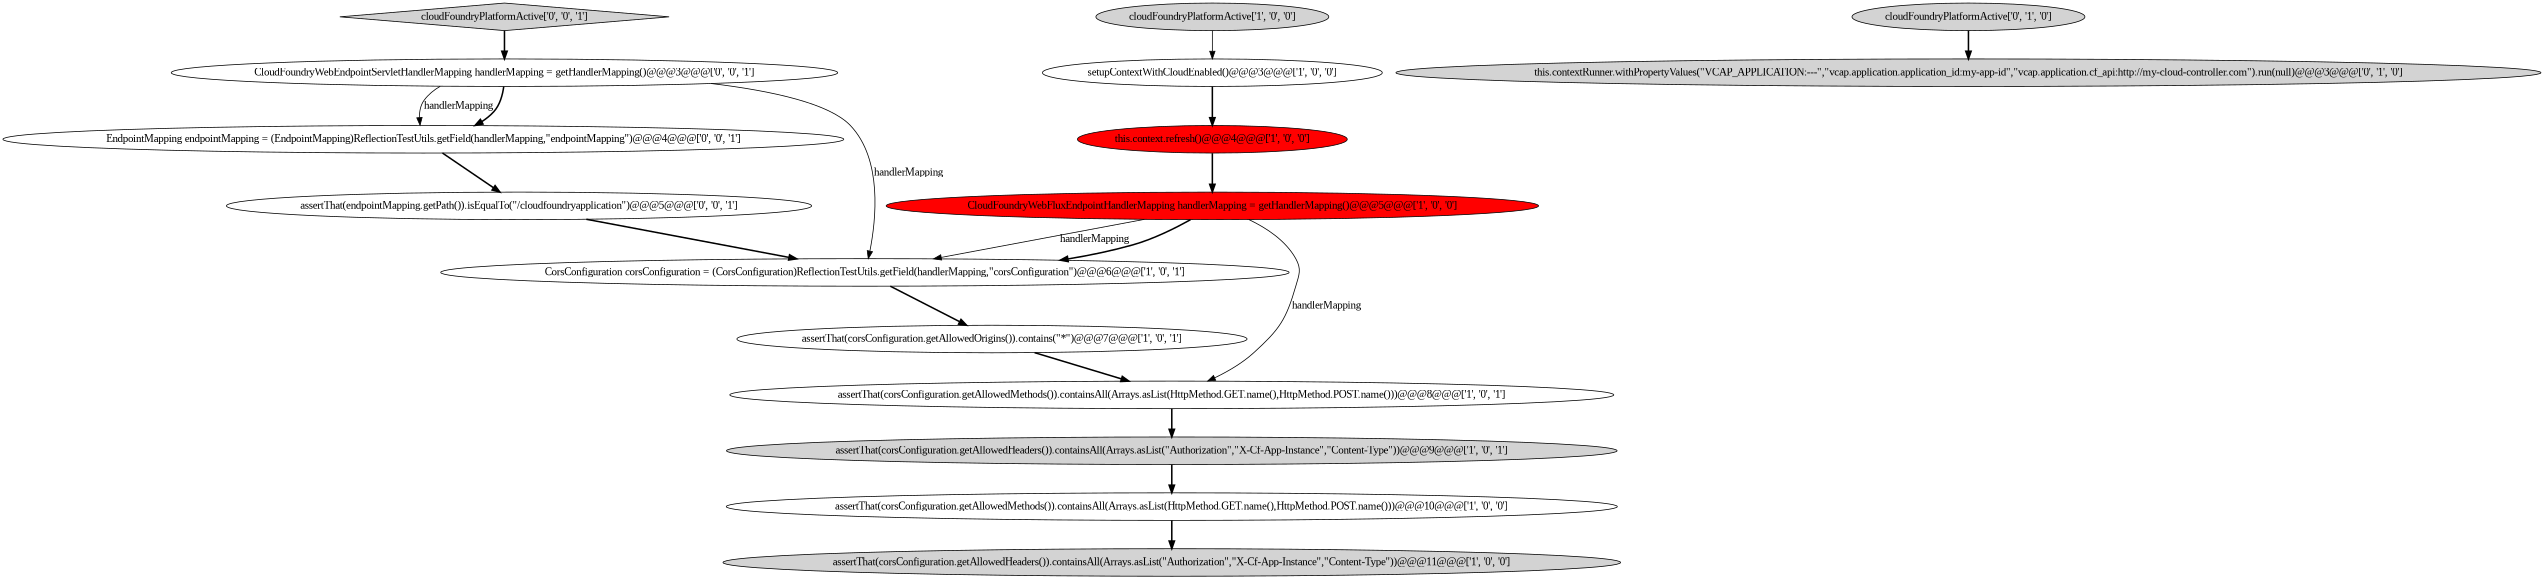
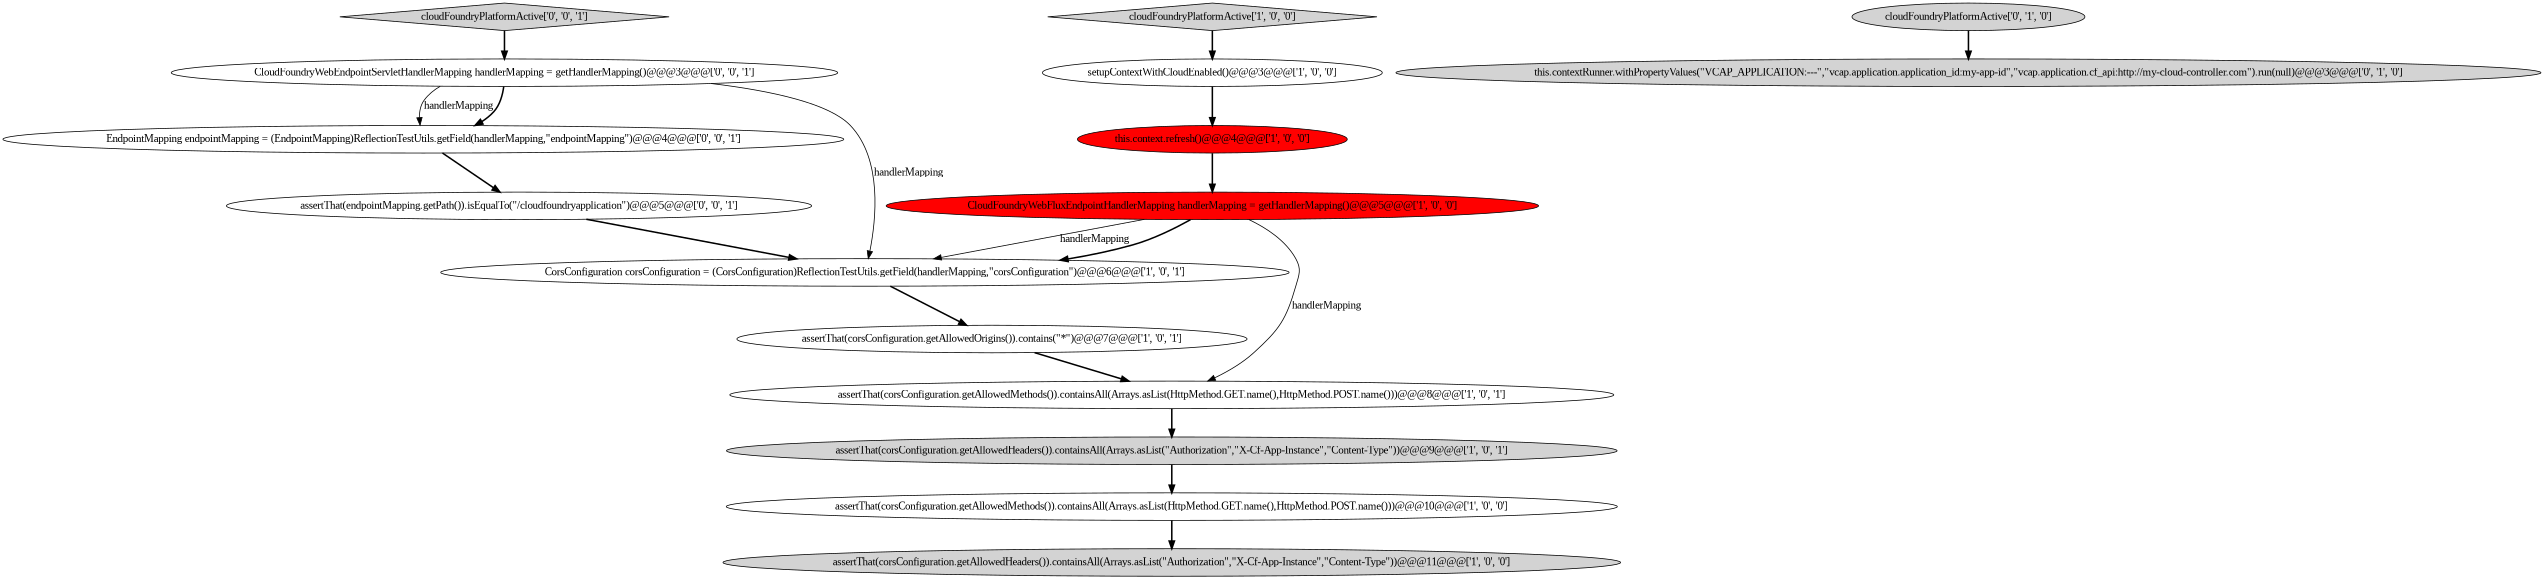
node "cloudFoundryPlatformActive['1', '0', '0']": shape ellipse -> diamond
edge "cloudFoundryPlatformActive['1', '0', '0']" -> "setupContextWithCloudEnabled()@@@3@@@['1', '0', '0']": style solid -> bold
